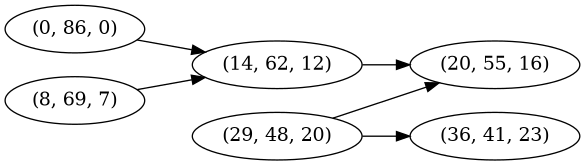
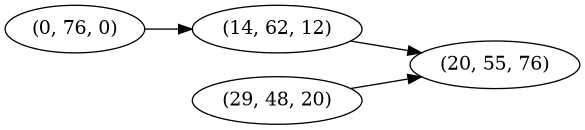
node "(0, 86, 0)": label "(0, 86, 0)" -> "(0, 76, 0)"
node "(20, 55, 16)": label "(20, 55, 16)" -> "(20, 55, 76)"
node "(8, 69, 7)": removed
node "(36, 41, 23)": removed
